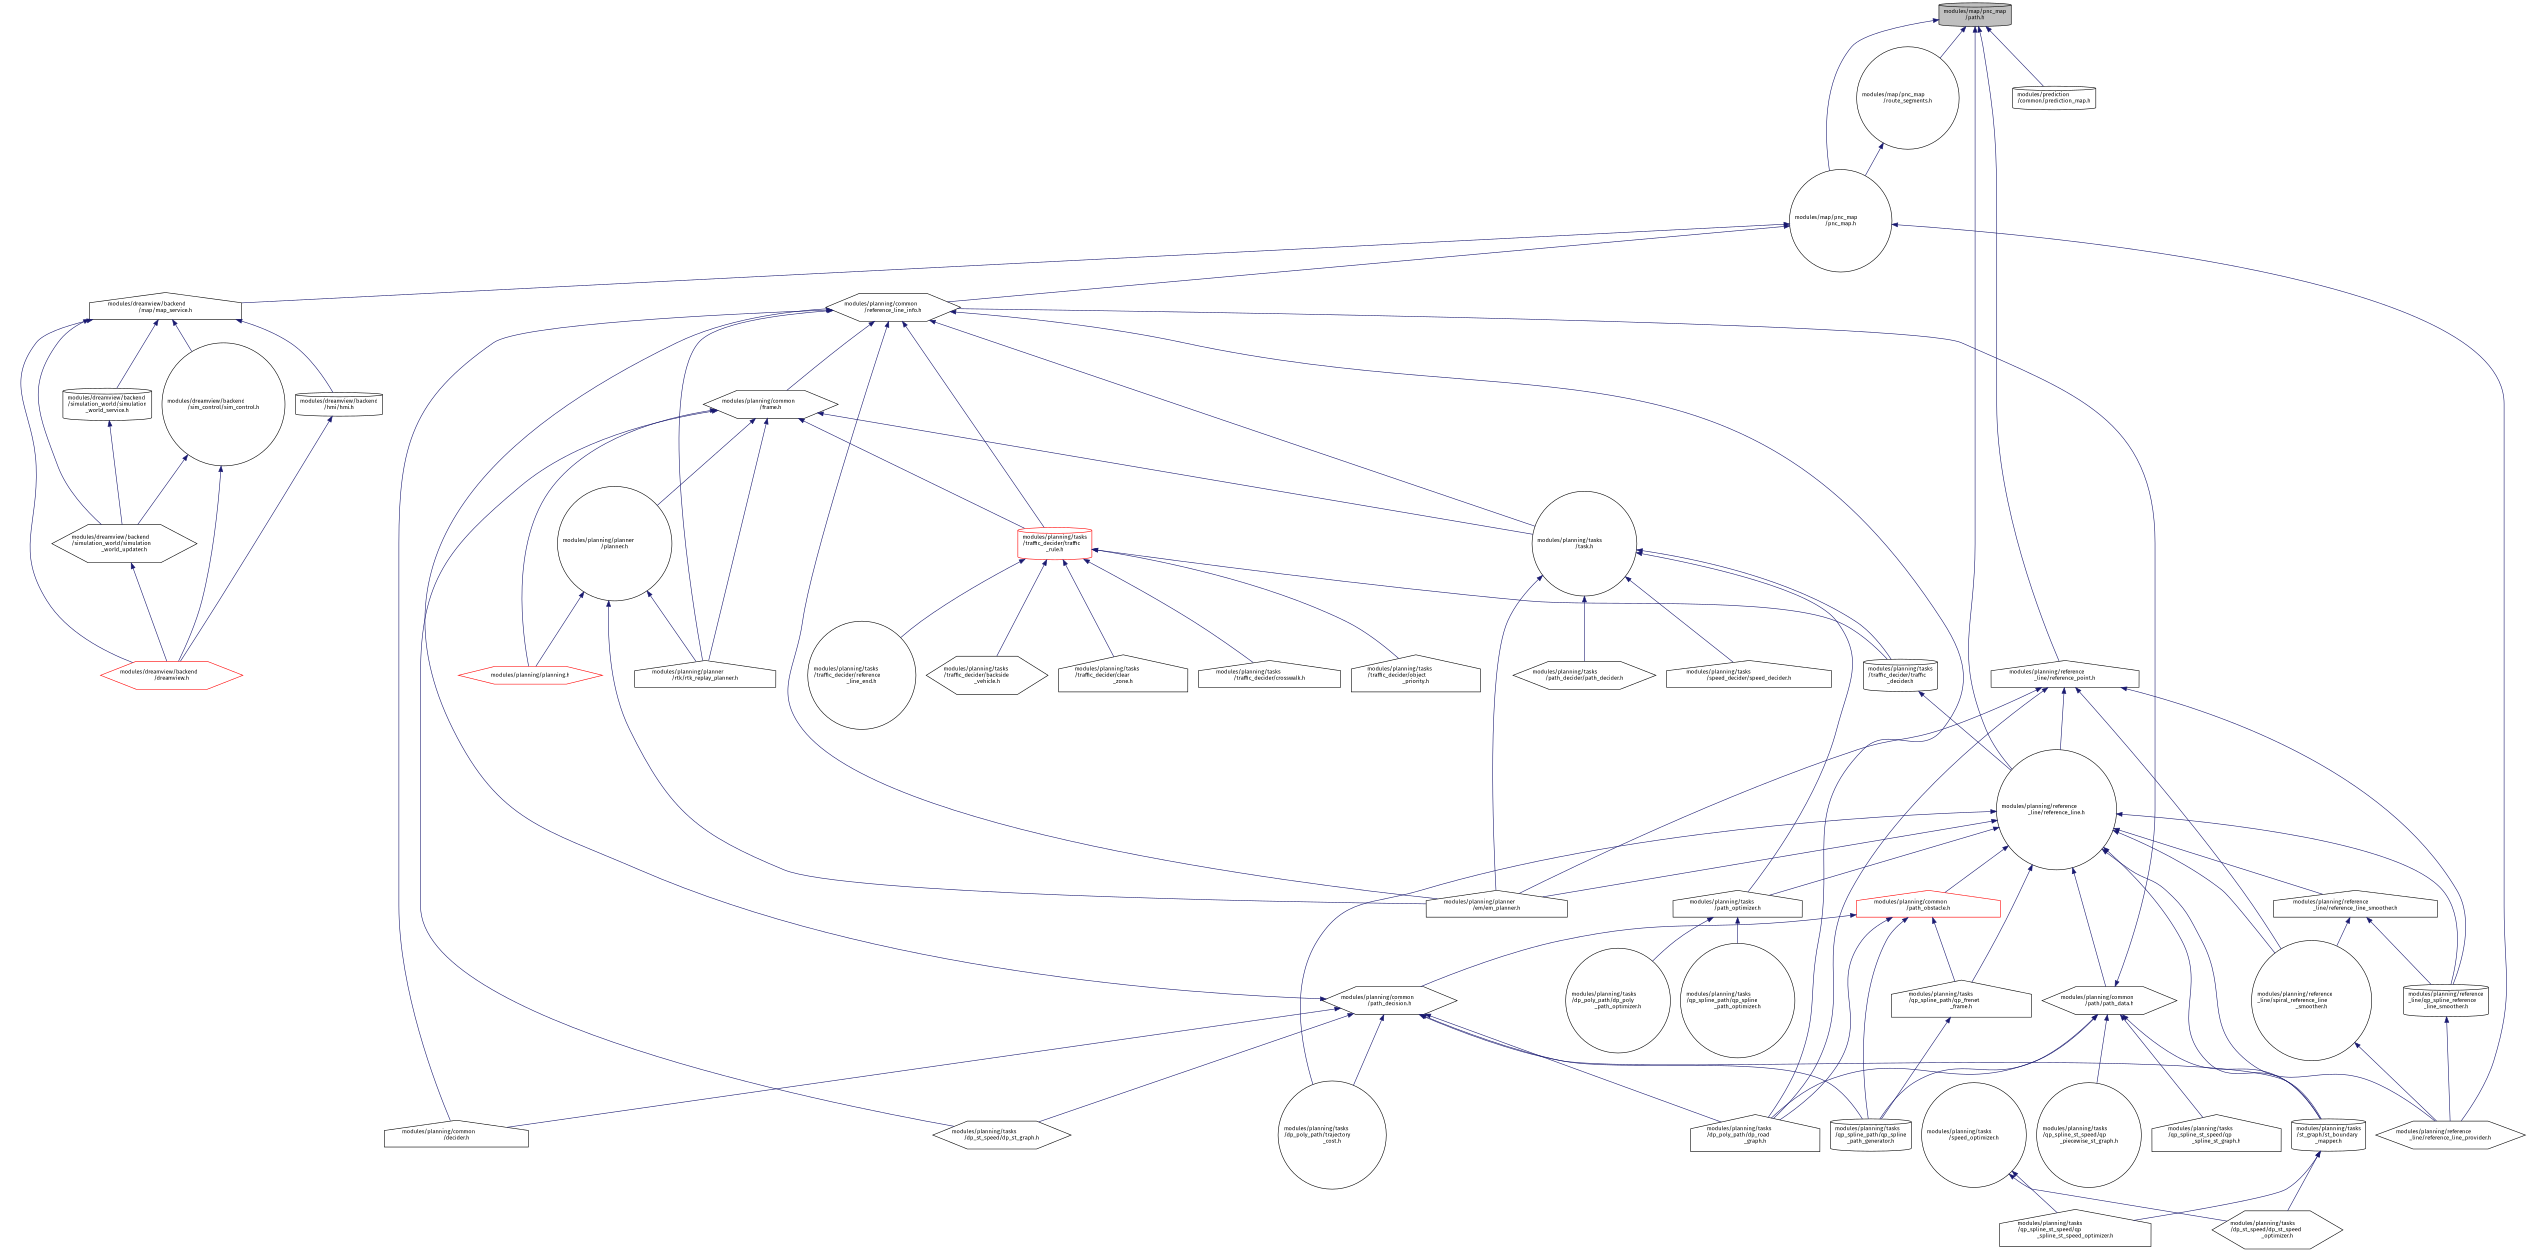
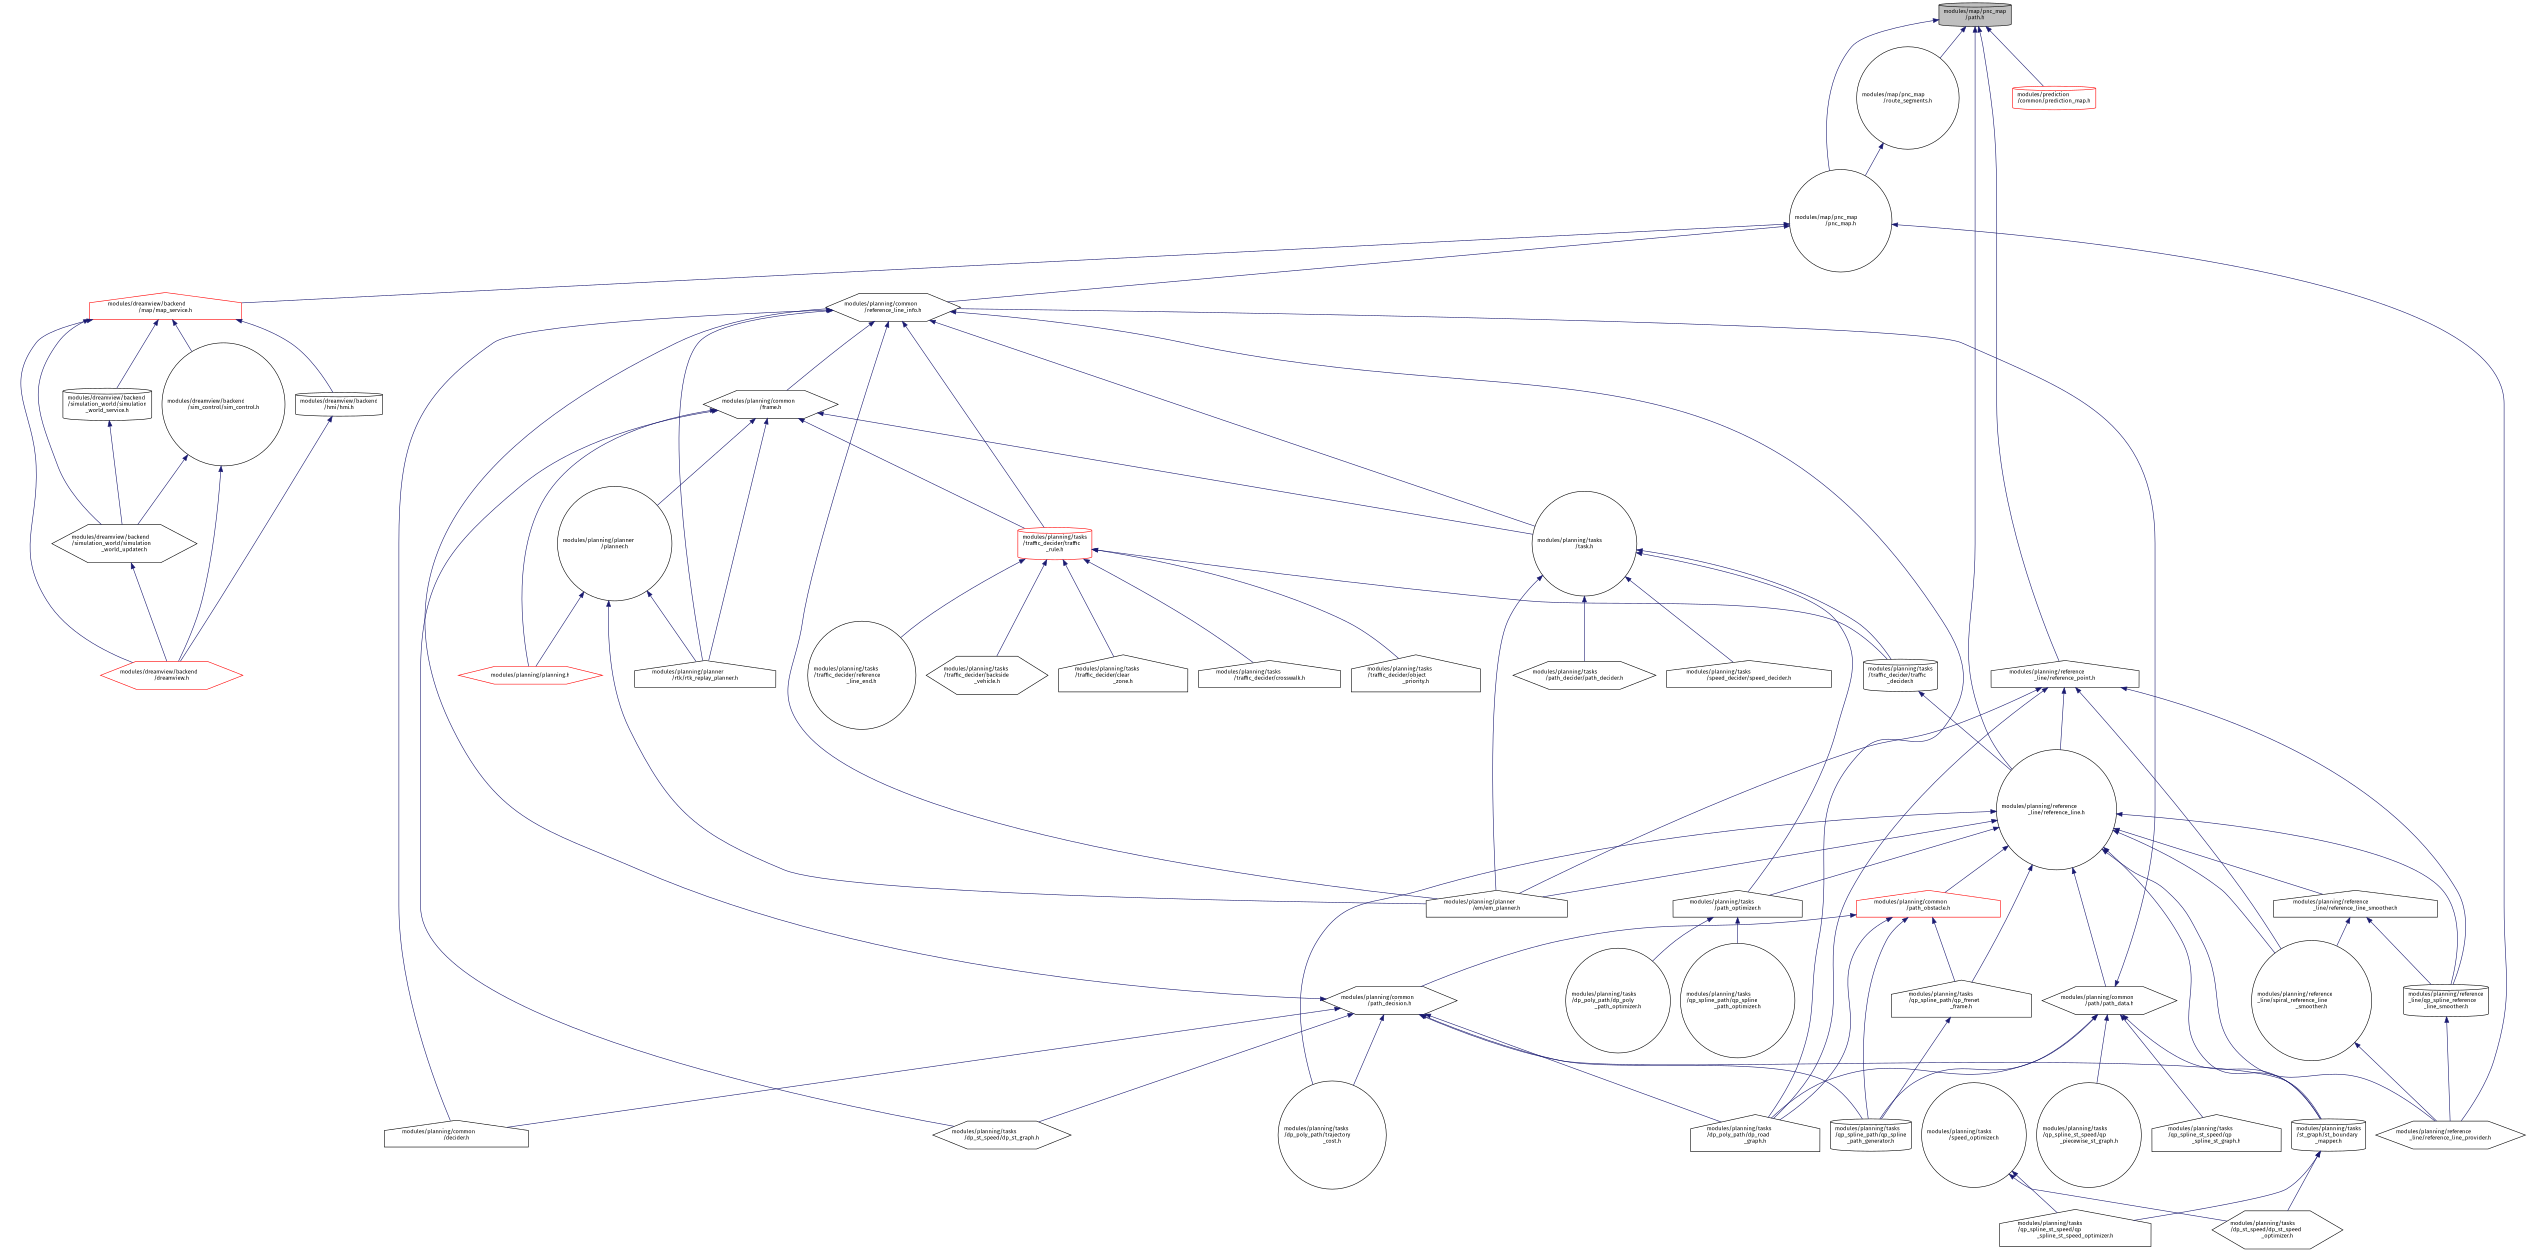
node "modules/prediction /common/prediction_map.h": color black -> red
node "modules/dreamview/backend /map/map_service.h": color black -> red
